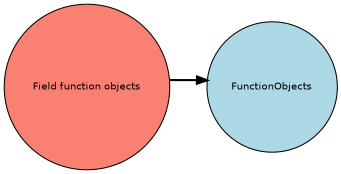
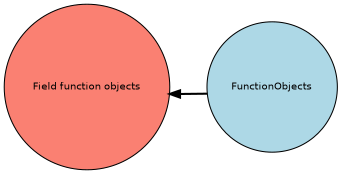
edge "Field function objects" -> "FunctionObjects": reversed
